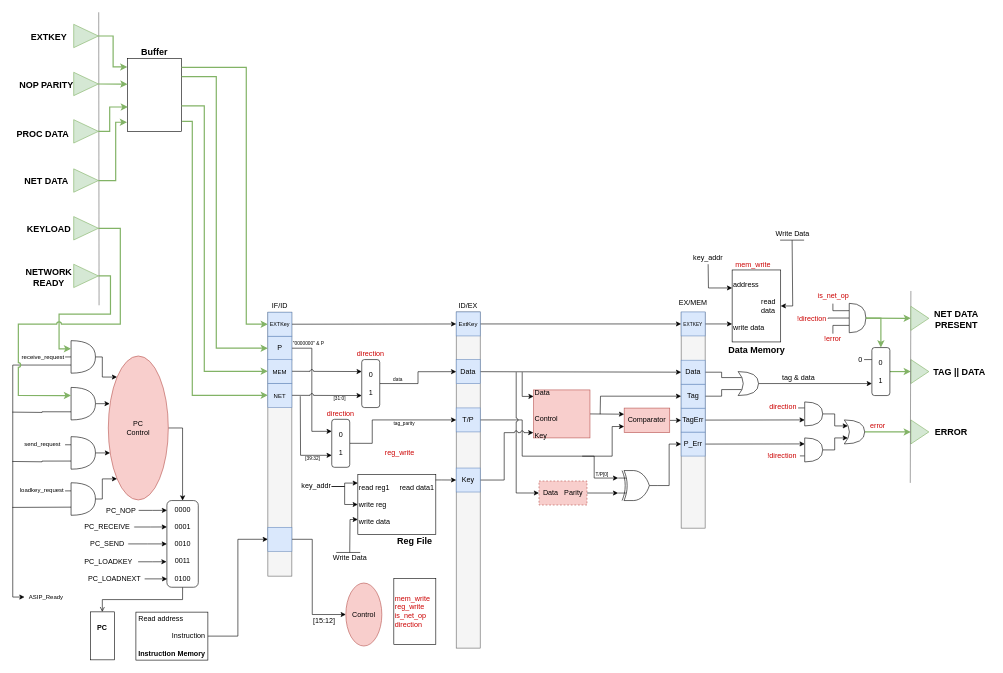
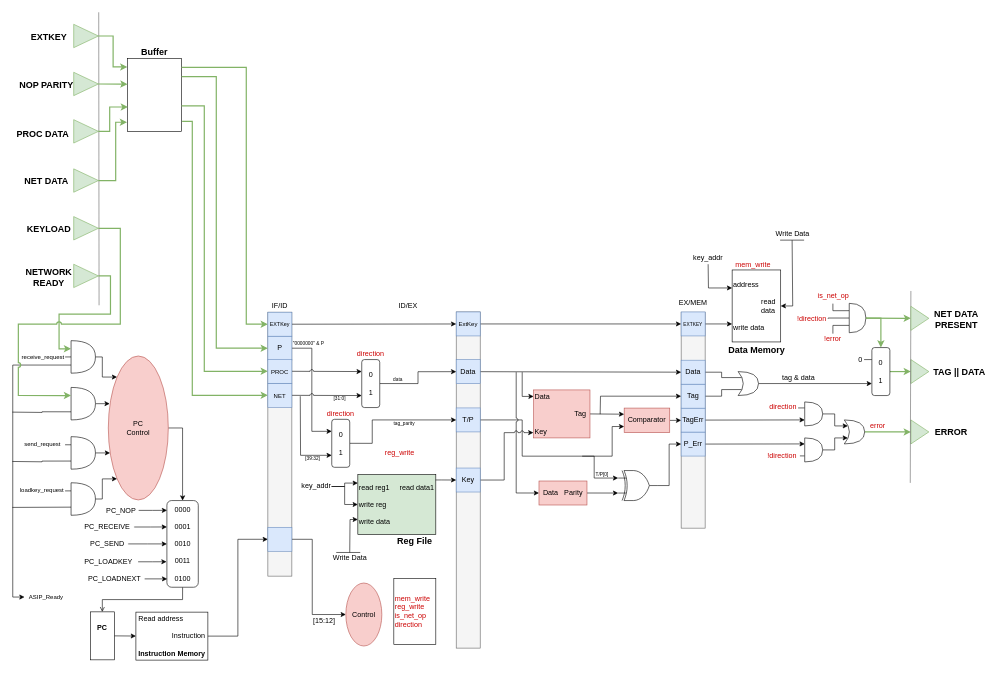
node "ID/EX": moved (468, 306) -> (408, 306)
node "MEM": label "MEM" -> "PROC"
node "Data Control Key": label "Data Control Key" -> "Data Tag Key"
node "Data Parity": style dashed -> solid
node "read reg1 read data1 write reg write data": fillcolor #ffffff -> #d5e8d4
edge "PC" -> "Read address Instruction Instruction Memory": added
